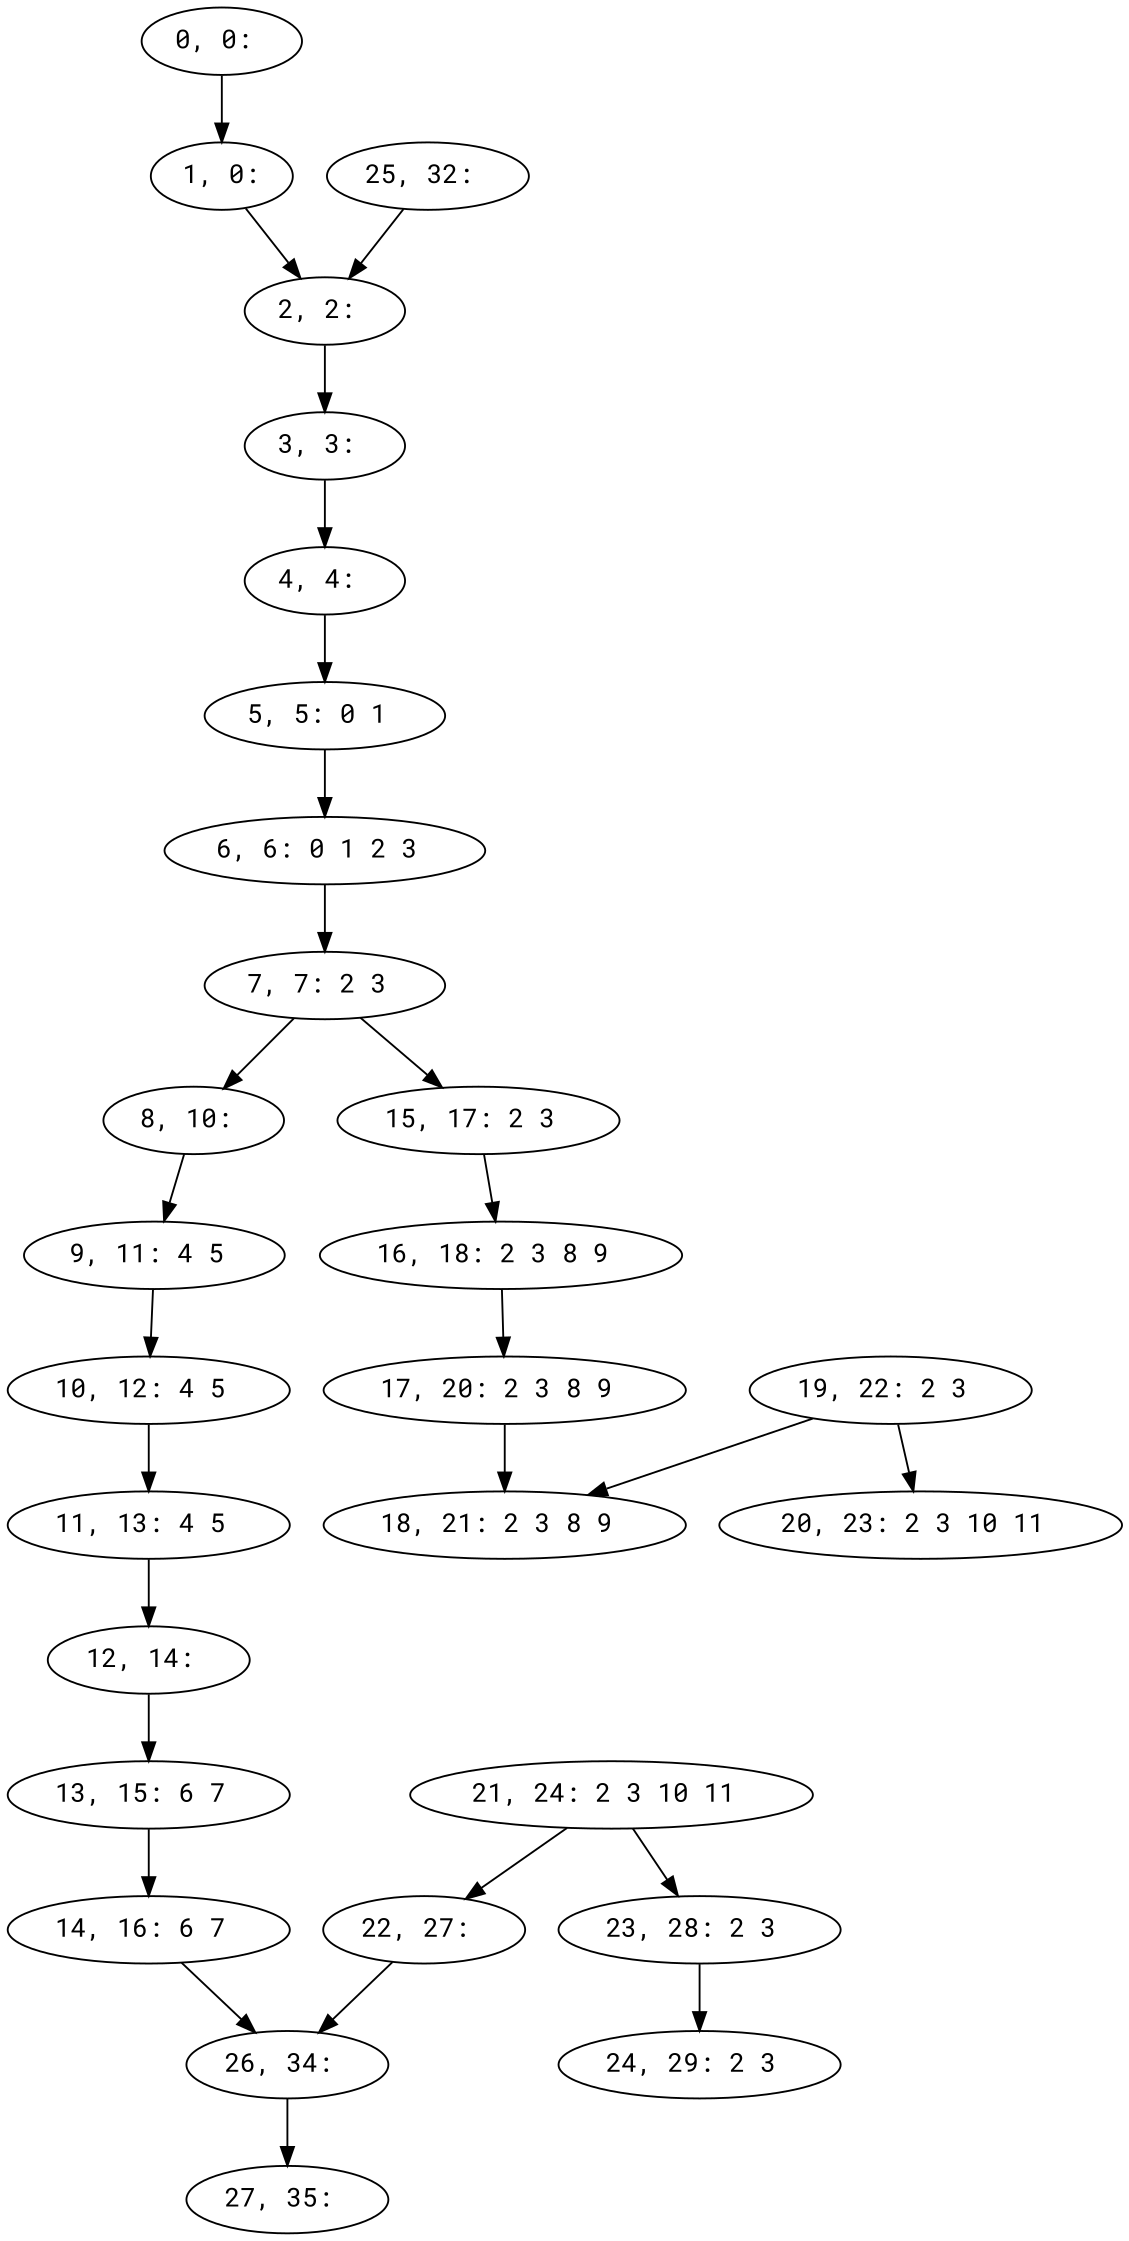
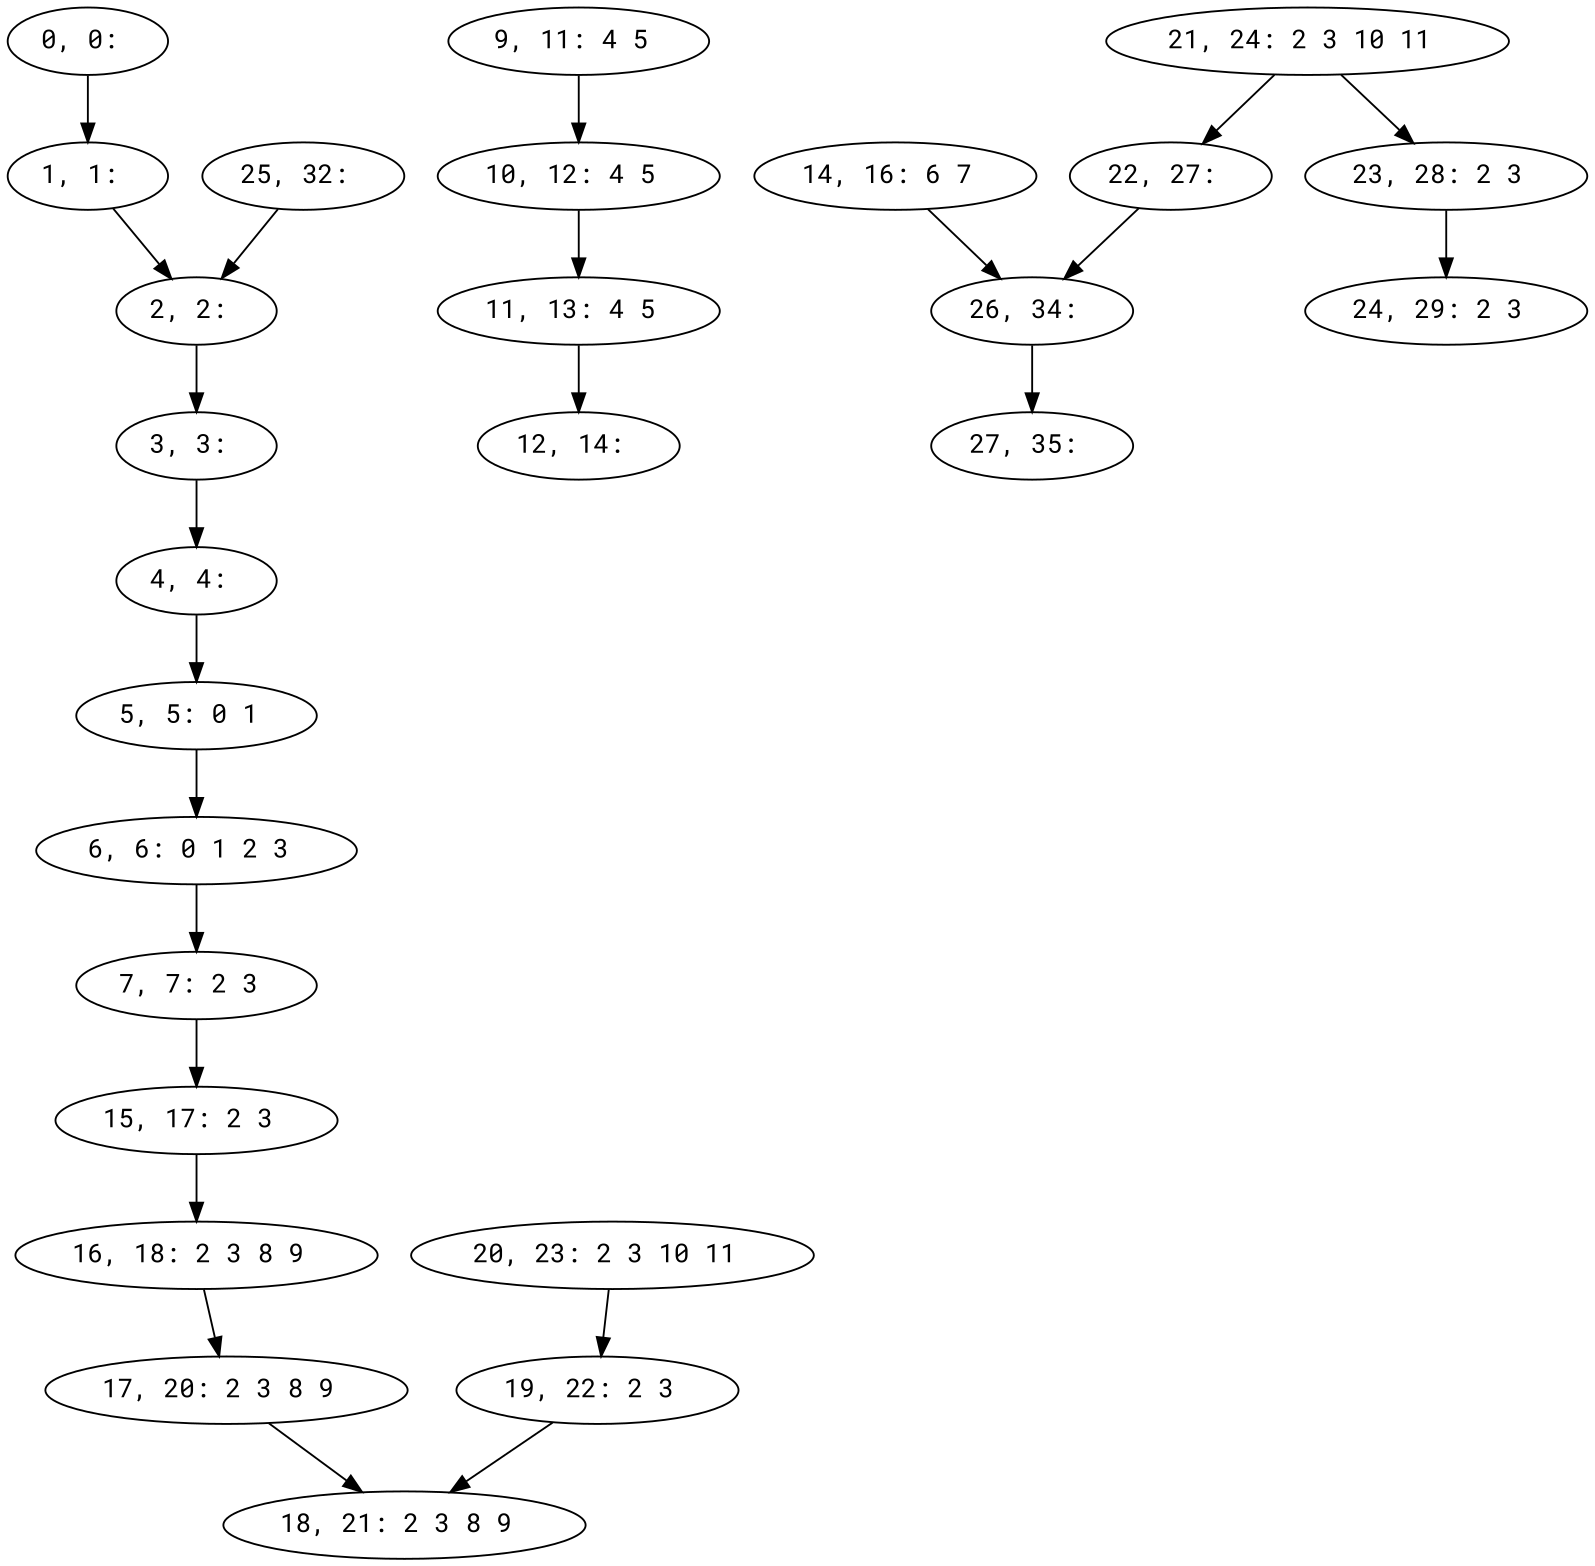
node "1, 0:": label "1, 0:" -> "1, 1:"
node "8, 10:": removed
edge "19, 22: 2 3" -> "20, 23: 2 3 10 11": reversed
node "13, 15: 6 7": removed
